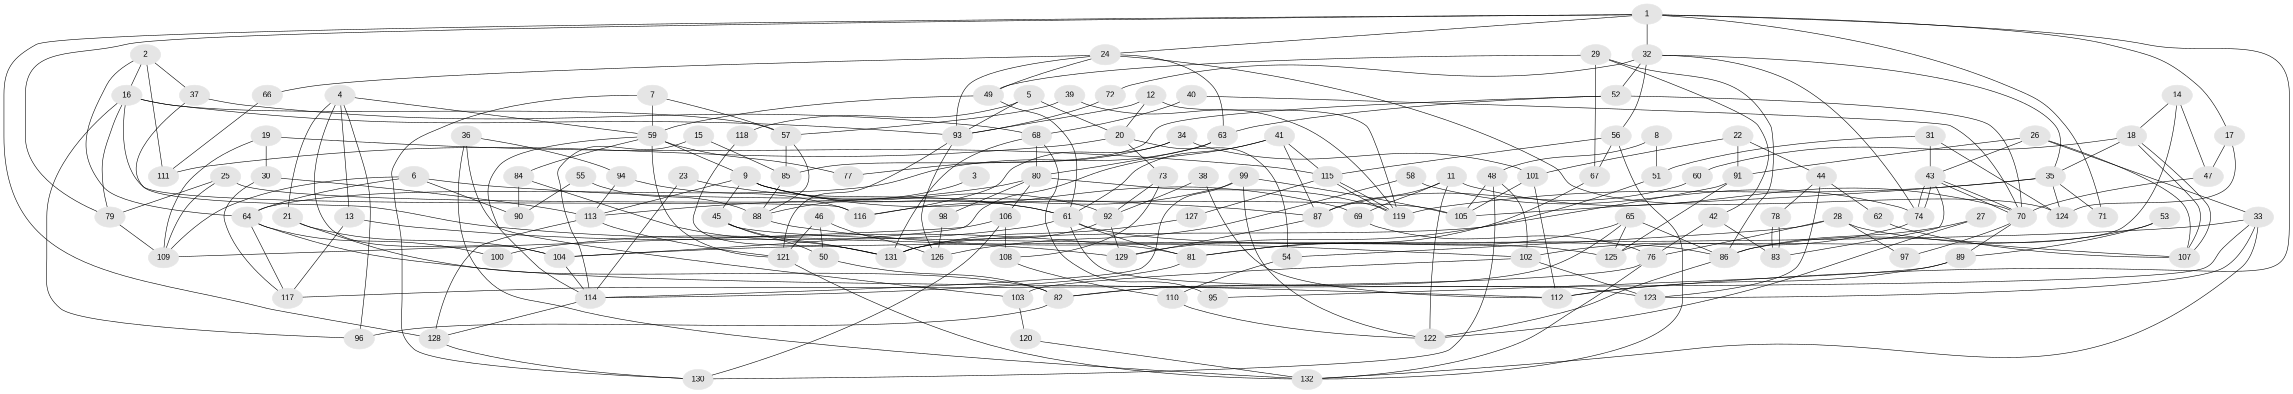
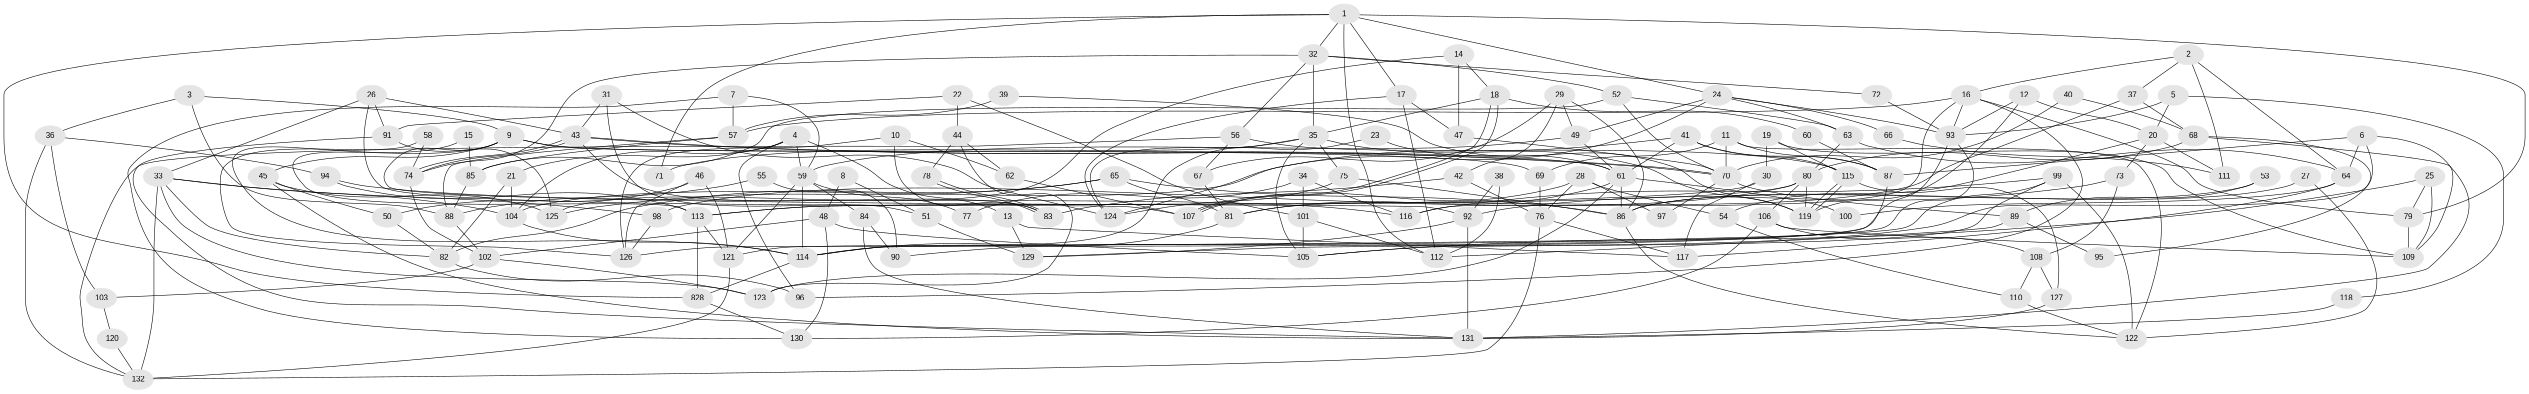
edge "3" -- "36": added
node "10": added
edge "59" -- "9": now "3" -- "9"
node "75": added
edge "33" -- "98": added
edge "108" -- "127": added
edge "64" -- "112": now "17" -- "112"
node "128": label "128" -> "828"
